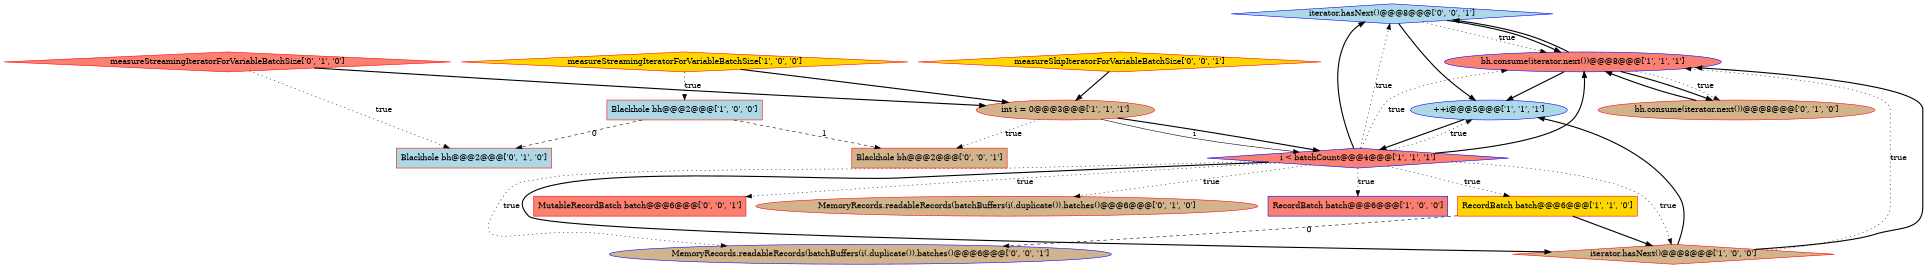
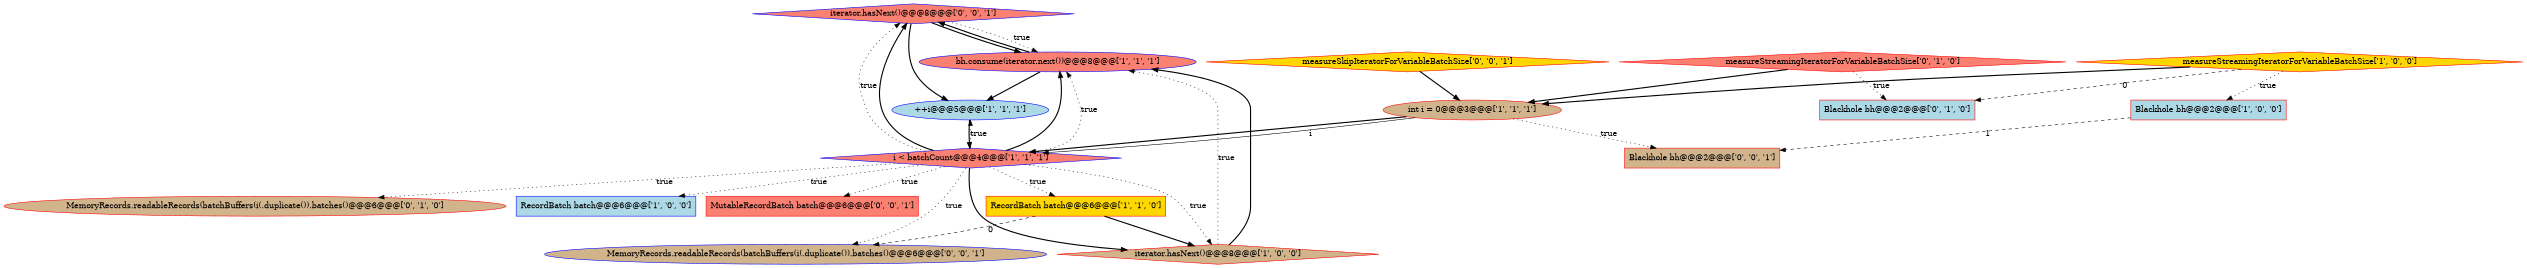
node "iterator.hasNext()@@@8@@@['0', '0', '1']": fillcolor lightblue -> salmon
node "bh.consume(iterator.next())@@@8@@@['0', '1', '0']": removed
edge "Blackhole bh@@@2@@@['1', '0', '0']" -> "Blackhole bh@@@2@@@['0', '1', '0']": now "measureStreamingIteratorForVariableBatchSize['1', '0', '0']" -> "Blackhole bh@@@2@@@['0', '1', '0']"
edge "iterator.hasNext()@@@8@@@['1', '0', '0']" -> "++i@@@5@@@['1', '1', '1']": removed
node "RecordBatch batch@@@6@@@['1', '0', '0']": fillcolor salmon -> lightblue
